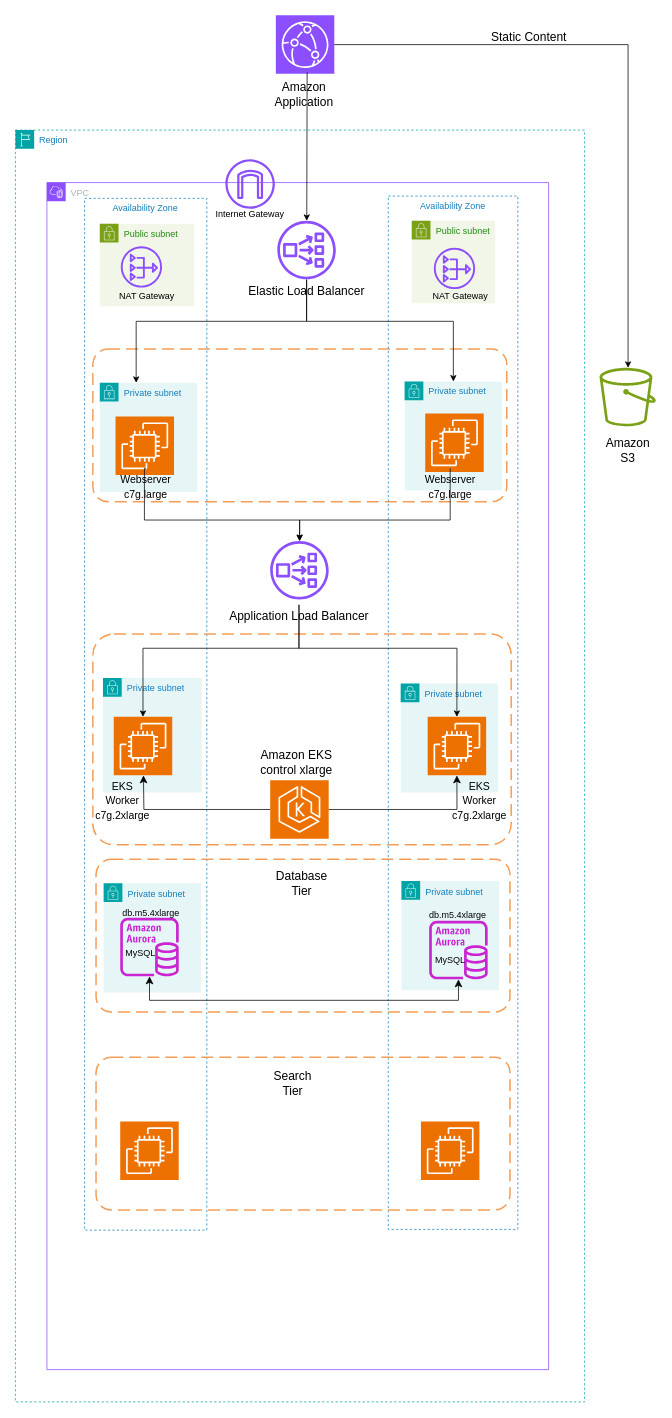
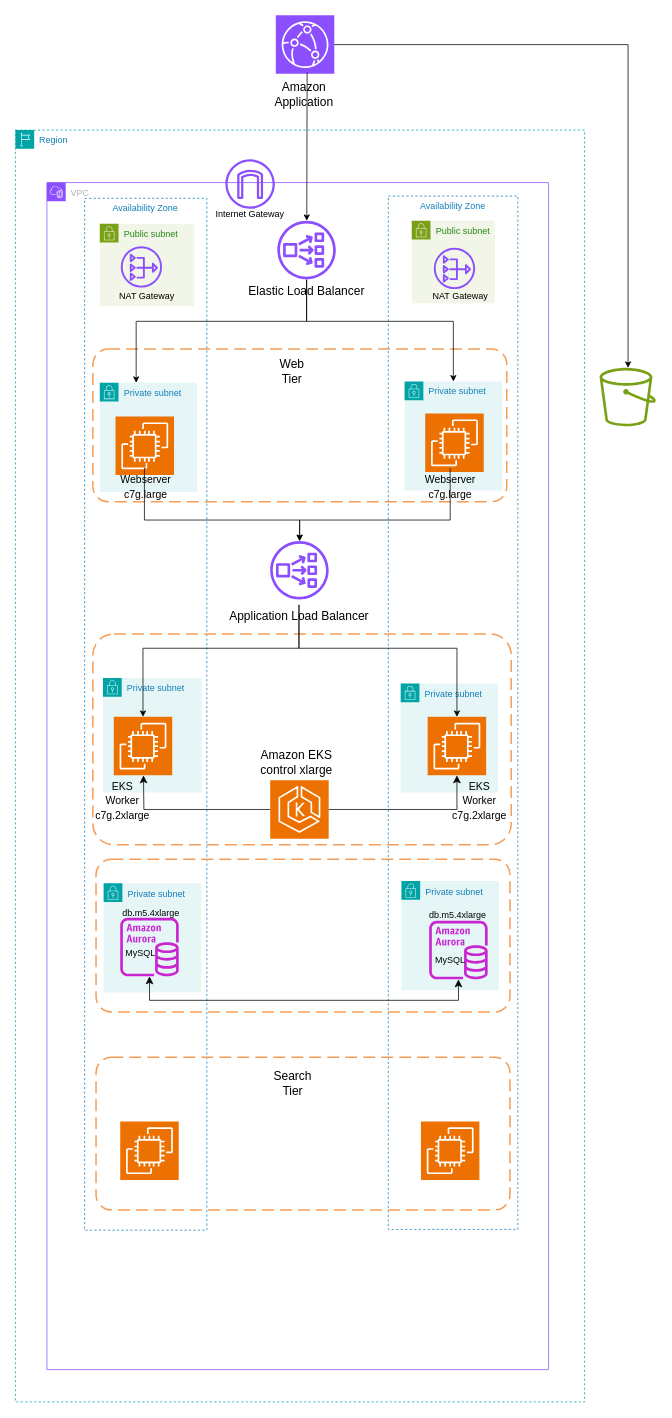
node "Static Content": removed
node "Web Tier": added
node "Amazon S3": removed
node "Database Tier": removed
